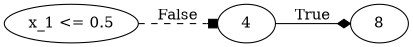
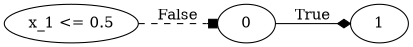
node "4": label "4" -> "0"
node "8": label "8" -> "1"
